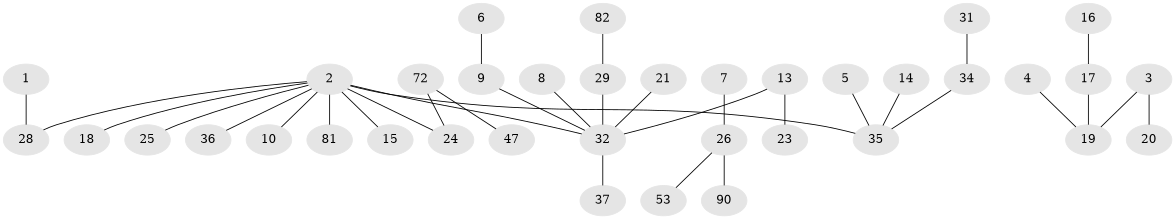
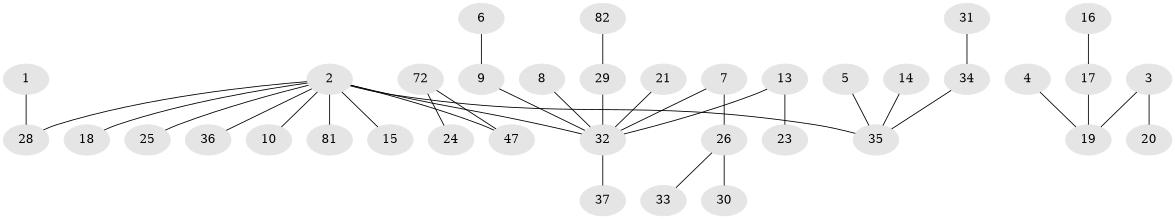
edge "7" -- "32": added
edge "2" -- "24": now "2" -- "47"
node "53": label "53" -> "33"
node "90": label "90" -> "30"
